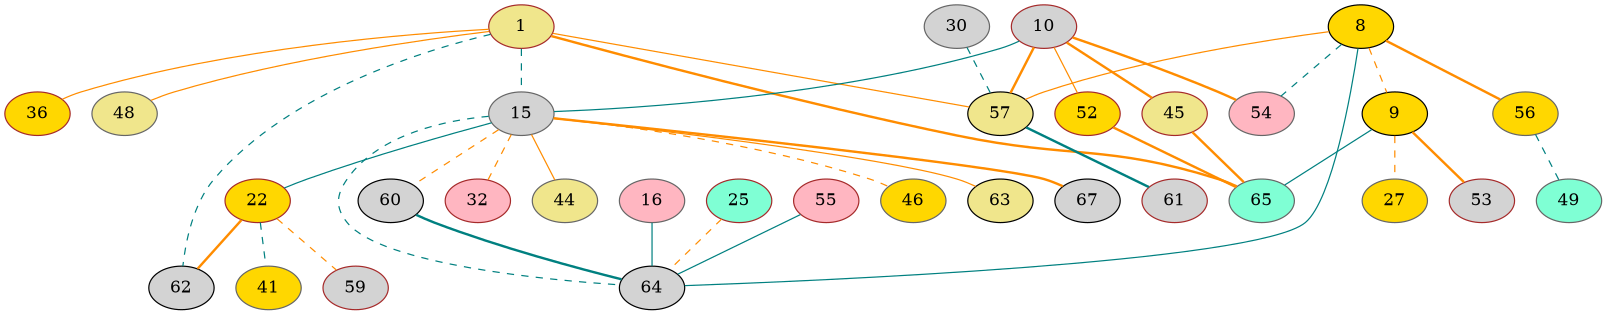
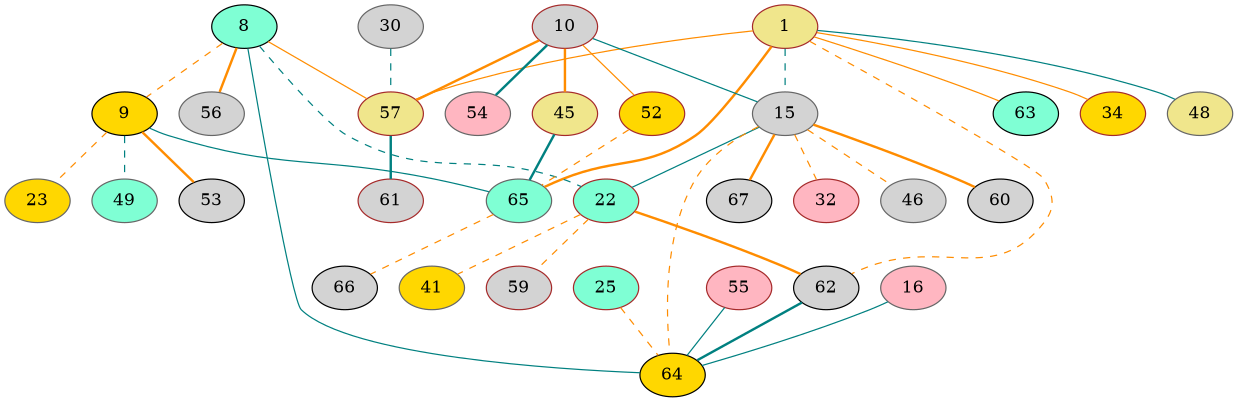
node "8": fillcolor gold -> aquamarine
edge "1" -- "48": color darkorange -> teal
edge "10" -- "54": color darkorange -> teal
edge "8" -- "54": now "8" -- "22"
edge "1" -- "62": color teal -> darkorange
node "36": label "36" -> "34"
node "57": color black -> brown
node "56": fillcolor gold -> lightgrey
edge "15" -- "63": now "1" -- "63"
edge "15" -- "60": style dashed -> bold
edge "52" -- "65": style bold -> dashed
edge "45" -- "65": color darkorange -> teal
edge "56" -- "49": now "9" -- "49"
node "22": fillcolor gold -> aquamarine
node "44": removed
node "46": fillcolor gold -> lightgrey
node "63": fillcolor khaki -> aquamarine
node "27": label "27" -> "23"
node "53": color brown -> black
edge "15" -- "64": color teal -> darkorange
edge "22" -- "41": color teal -> darkorange
edge "60" -- "64": now "62" -- "64"
node "66": added
node "64": fillcolor lightgrey -> gold
